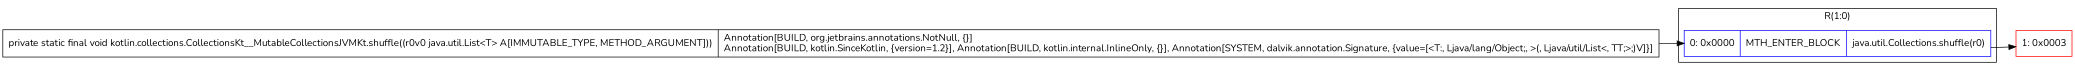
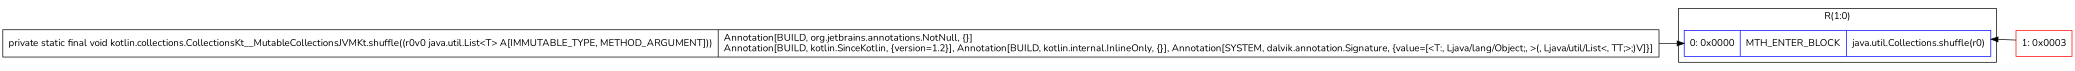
edge "0: 0x0000" -> "1: 0x0003": reversed
